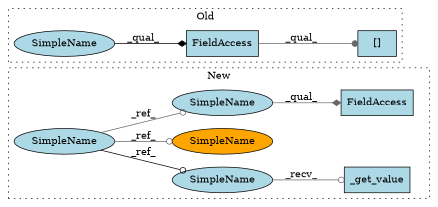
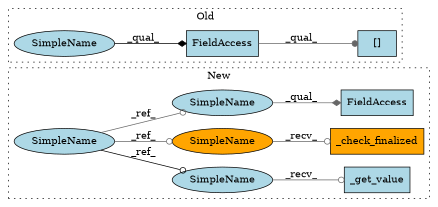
node "_check_finalized": added
